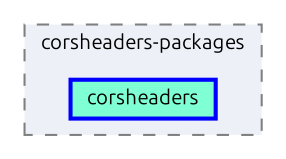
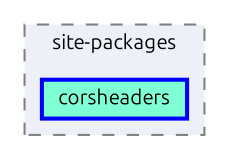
cluster "corsheaders-packages": label "corsheaders-packages" -> "site-packages"
